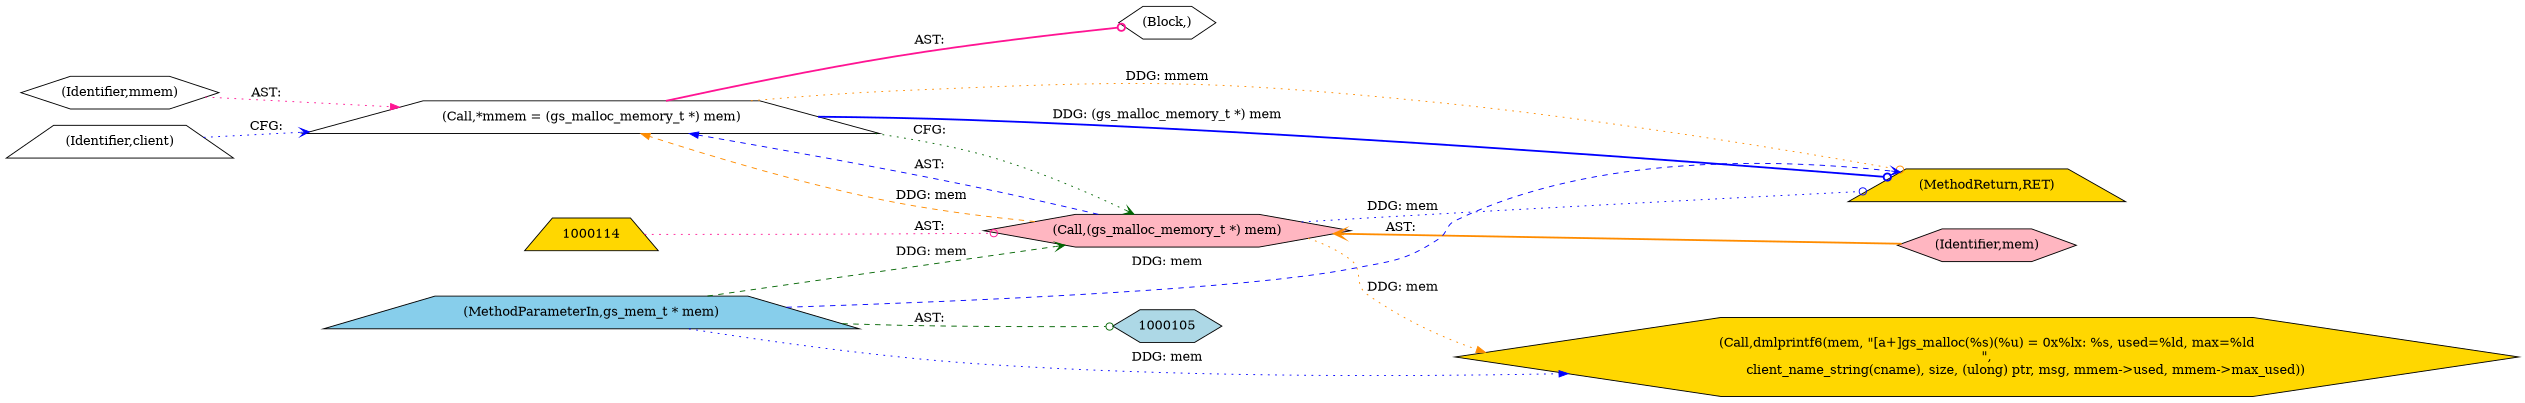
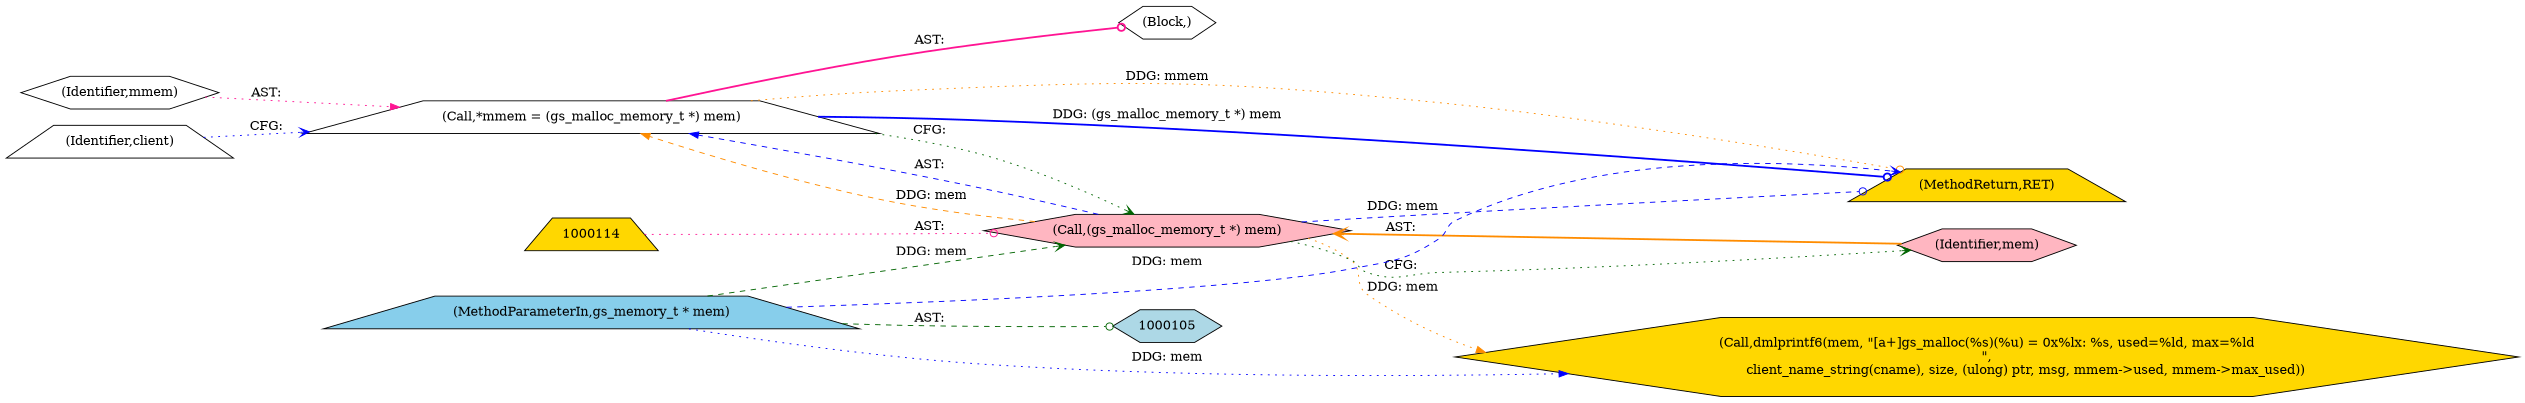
edge "(Call,(gs_malloc_memory_t *) mem)" -> "(MethodReturn,RET)": style dotted -> dashed
edge "(Call,(gs_malloc_memory_t *) mem)" -> "(Identifier,mem)": added, label "CFG:"
node "(MethodParameterIn,gs_mem_t * mem)": label "(MethodParameterIn,gs_mem_t * mem)" -> "(MethodParameterIn,gs_memory_t * mem)"
